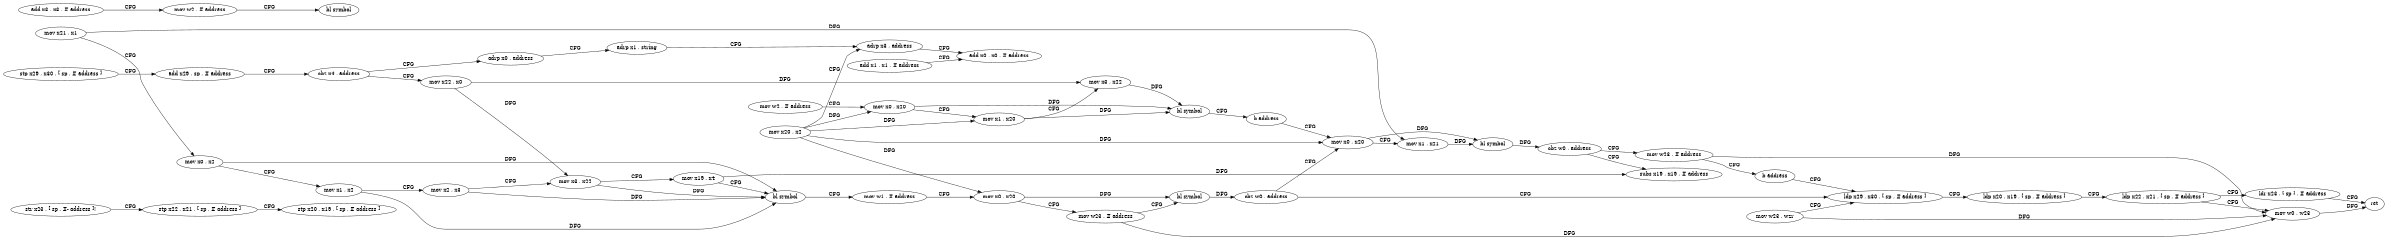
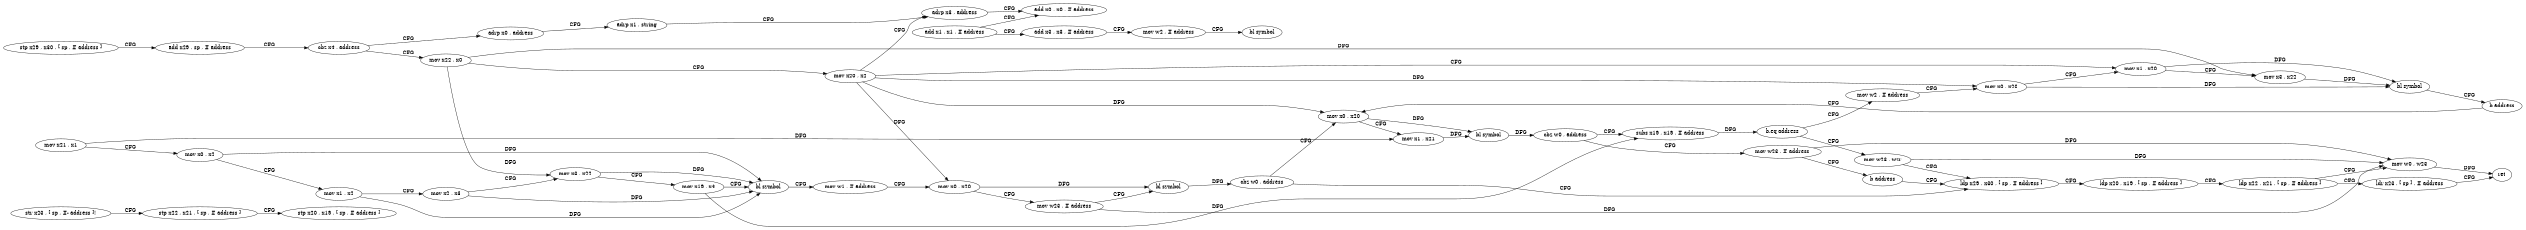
edge "add x1 , x1 , # address" -> "add x3 , x3 , # address": added, label "CFG"
edge "mov x22 , x0" -> "mov x20 , x2": added, label "CFG"
edge "mov x20 , x2" -> "mov x1 , x20": label "DFG" -> "CFG"
node "b.eq address": added
